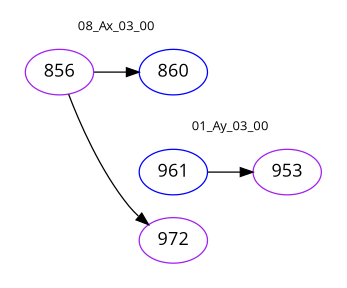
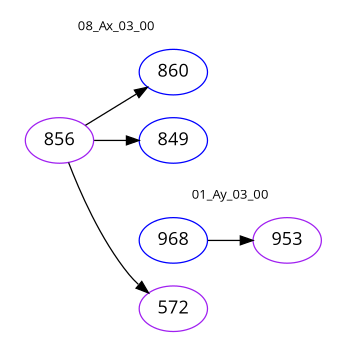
node "849": added
node "961": label "961" -> "968"
node "972": label "972" -> "572"
